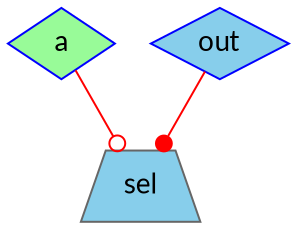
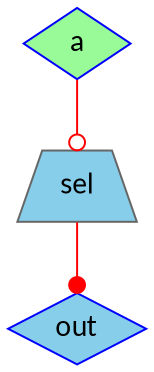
edge "out" -> "sel": reversed
